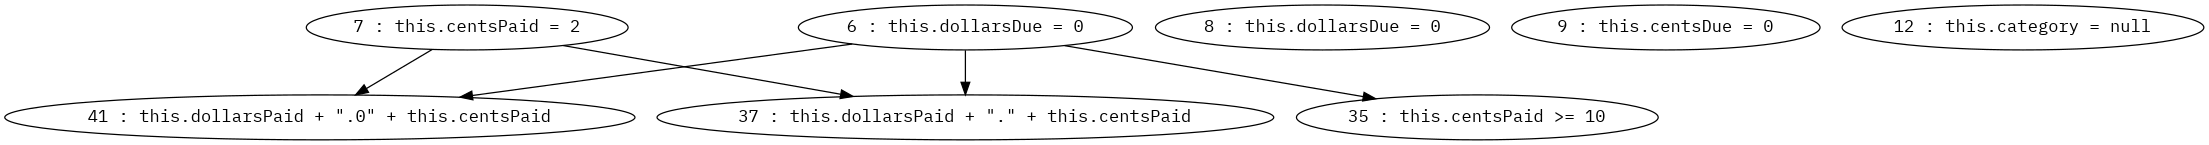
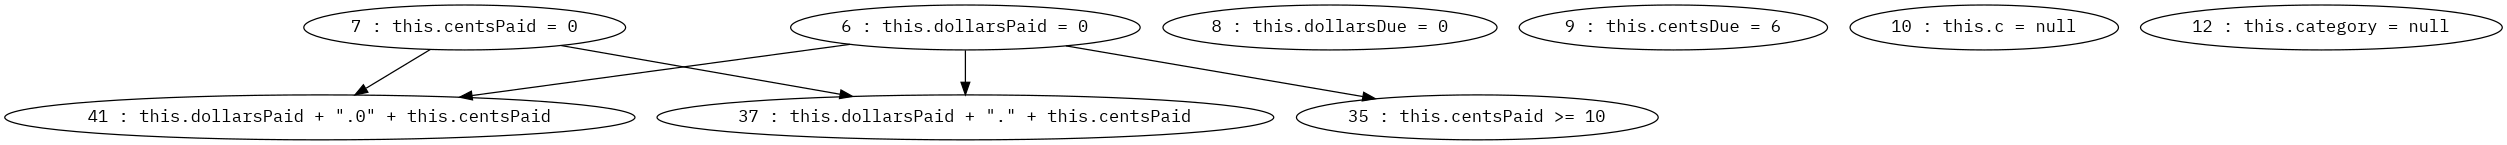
node "7 : this.centsPaid = 2": label "7 : this.centsPaid = 2" -> "7 : this.centsPaid = 0"
node "6 : this.dollarsDue = 0": label "6 : this.dollarsDue = 0" -> "6 : this.dollarsPaid = 0"
node "9 : this.centsDue = 0": label "9 : this.centsDue = 0" -> "9 : this.centsDue = 6"
node "10 : this.c = null": added
